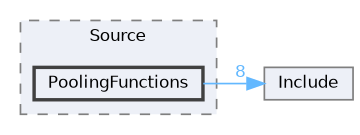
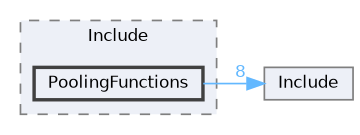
cluster "Source": label "Source" -> "Include"
